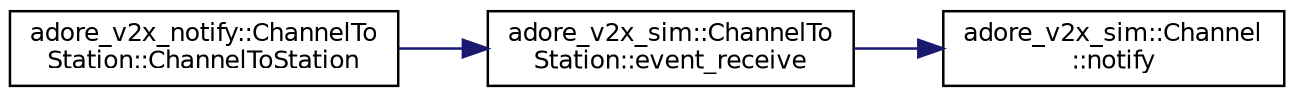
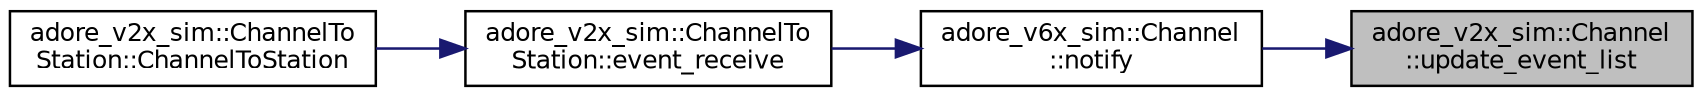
node "adore_v2x_notify::ChannelTo Station::ChannelToStation": label "adore_v2x_notify::ChannelTo Station::ChannelToStation" -> "adore_v2x_sim::ChannelTo Station::ChannelToStation"
node "adore_v2x_sim::Channel ::notify": label "adore_v2x_sim::Channel ::notify" -> "adore_v6x_sim::Channel ::notify"
node "adore_v2x_sim::Channel ::update_event_list": added
